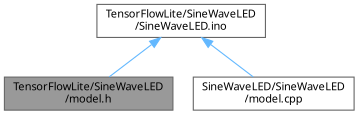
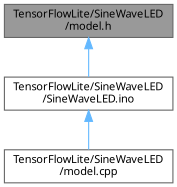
edge "TensorFlowLite/SineWaveLED /model.h" -> "TensorFlowLite/SineWaveLED /SineWaveLED.ino": reversed
node "SineWaveLED/SineWaveLED /model.cpp": label "SineWaveLED/SineWaveLED /model.cpp" -> "TensorFlowLite/SineWaveLED /model.cpp"
